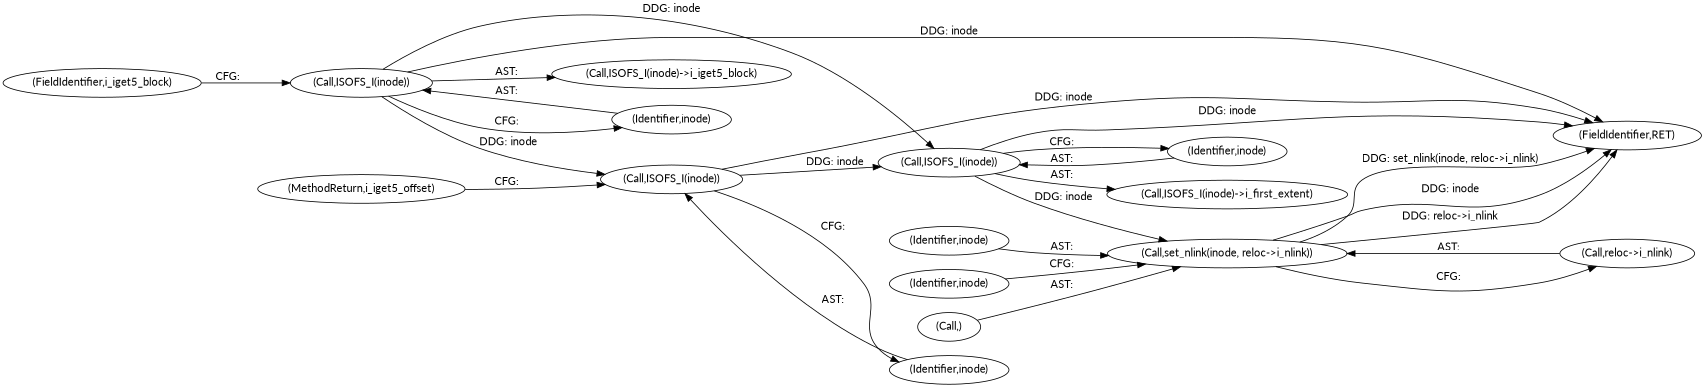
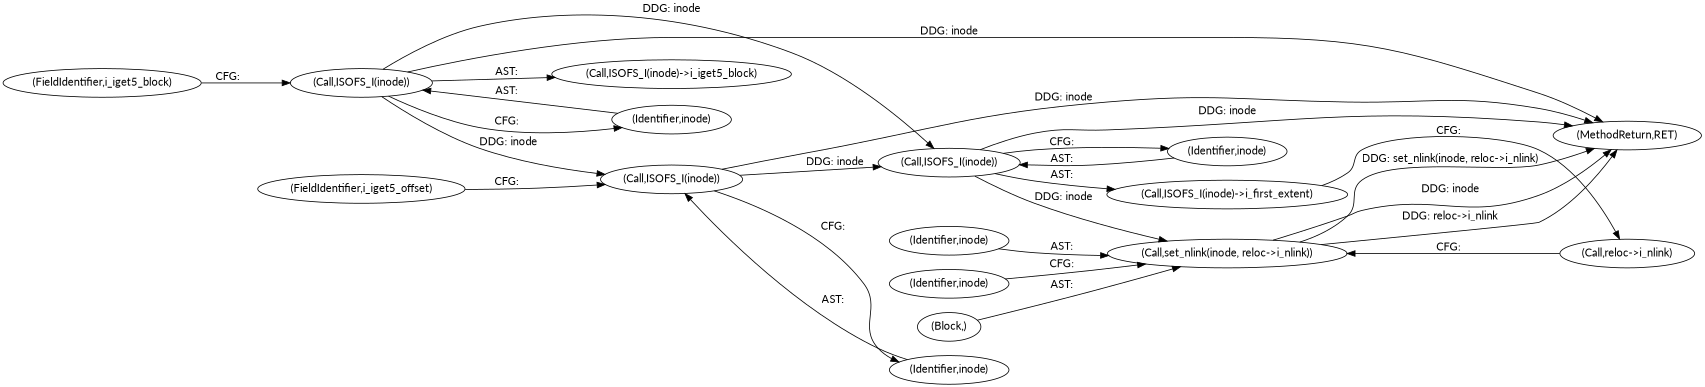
node "(FieldIdentifier,RET)": label "(FieldIdentifier,RET)" -> "(MethodReturn,RET)"
node "(MethodReturn,i_iget5_offset)": label "(MethodReturn,i_iget5_offset)" -> "(FieldIdentifier,i_iget5_offset)"
edge "(Call,reloc->i_nlink)" -> "(Call,set_nlink(inode, reloc->i_nlink))": label "AST: " -> "CFG: "
edge "(Call,set_nlink(inode, reloc->i_nlink))" -> "(Call,reloc->i_nlink)": now "(Call,ISOFS_I(inode)->i_first_extent)" -> "(Call,reloc->i_nlink)"
node "(Call,)": label "(Call,)" -> "(Block,)"
